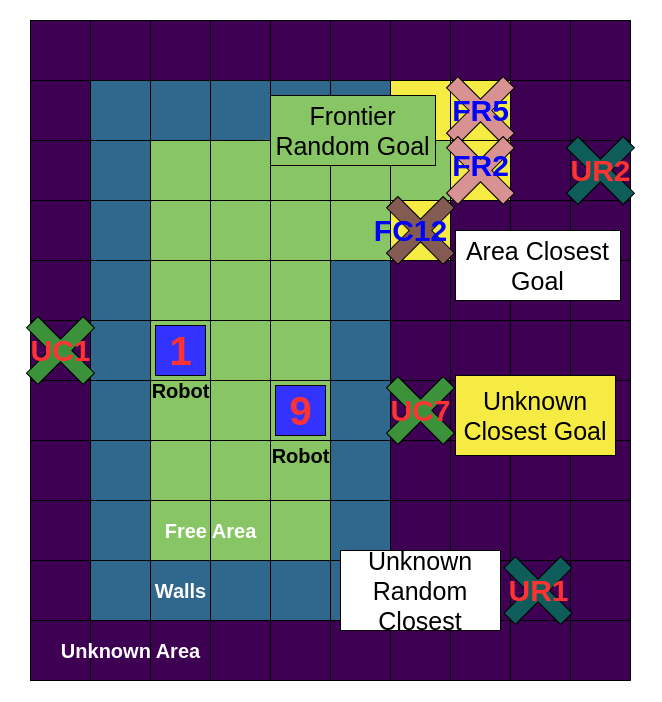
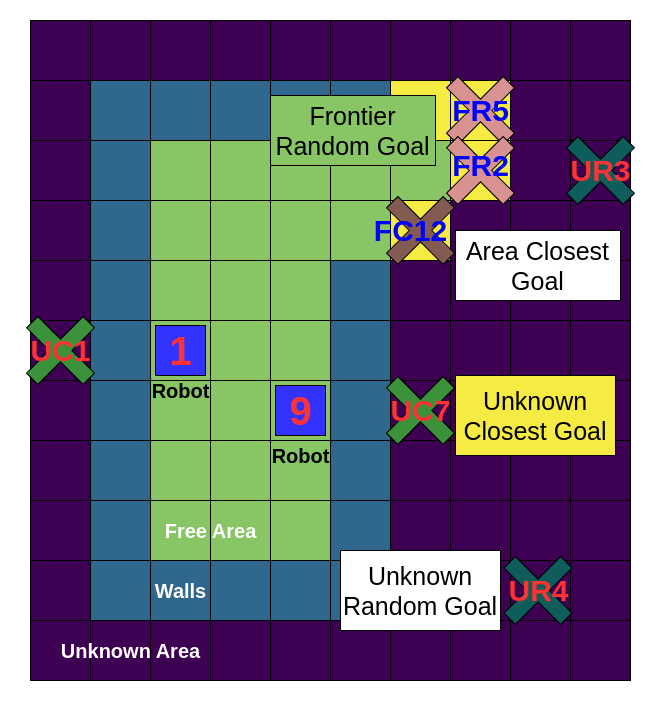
node "UR2": label "UR2" -> "UR3"
node "Unknown Random Closest": label "Unknown Random Closest" -> "Unknown Random Goal"
node "UR1": label "UR1" -> "UR4"
